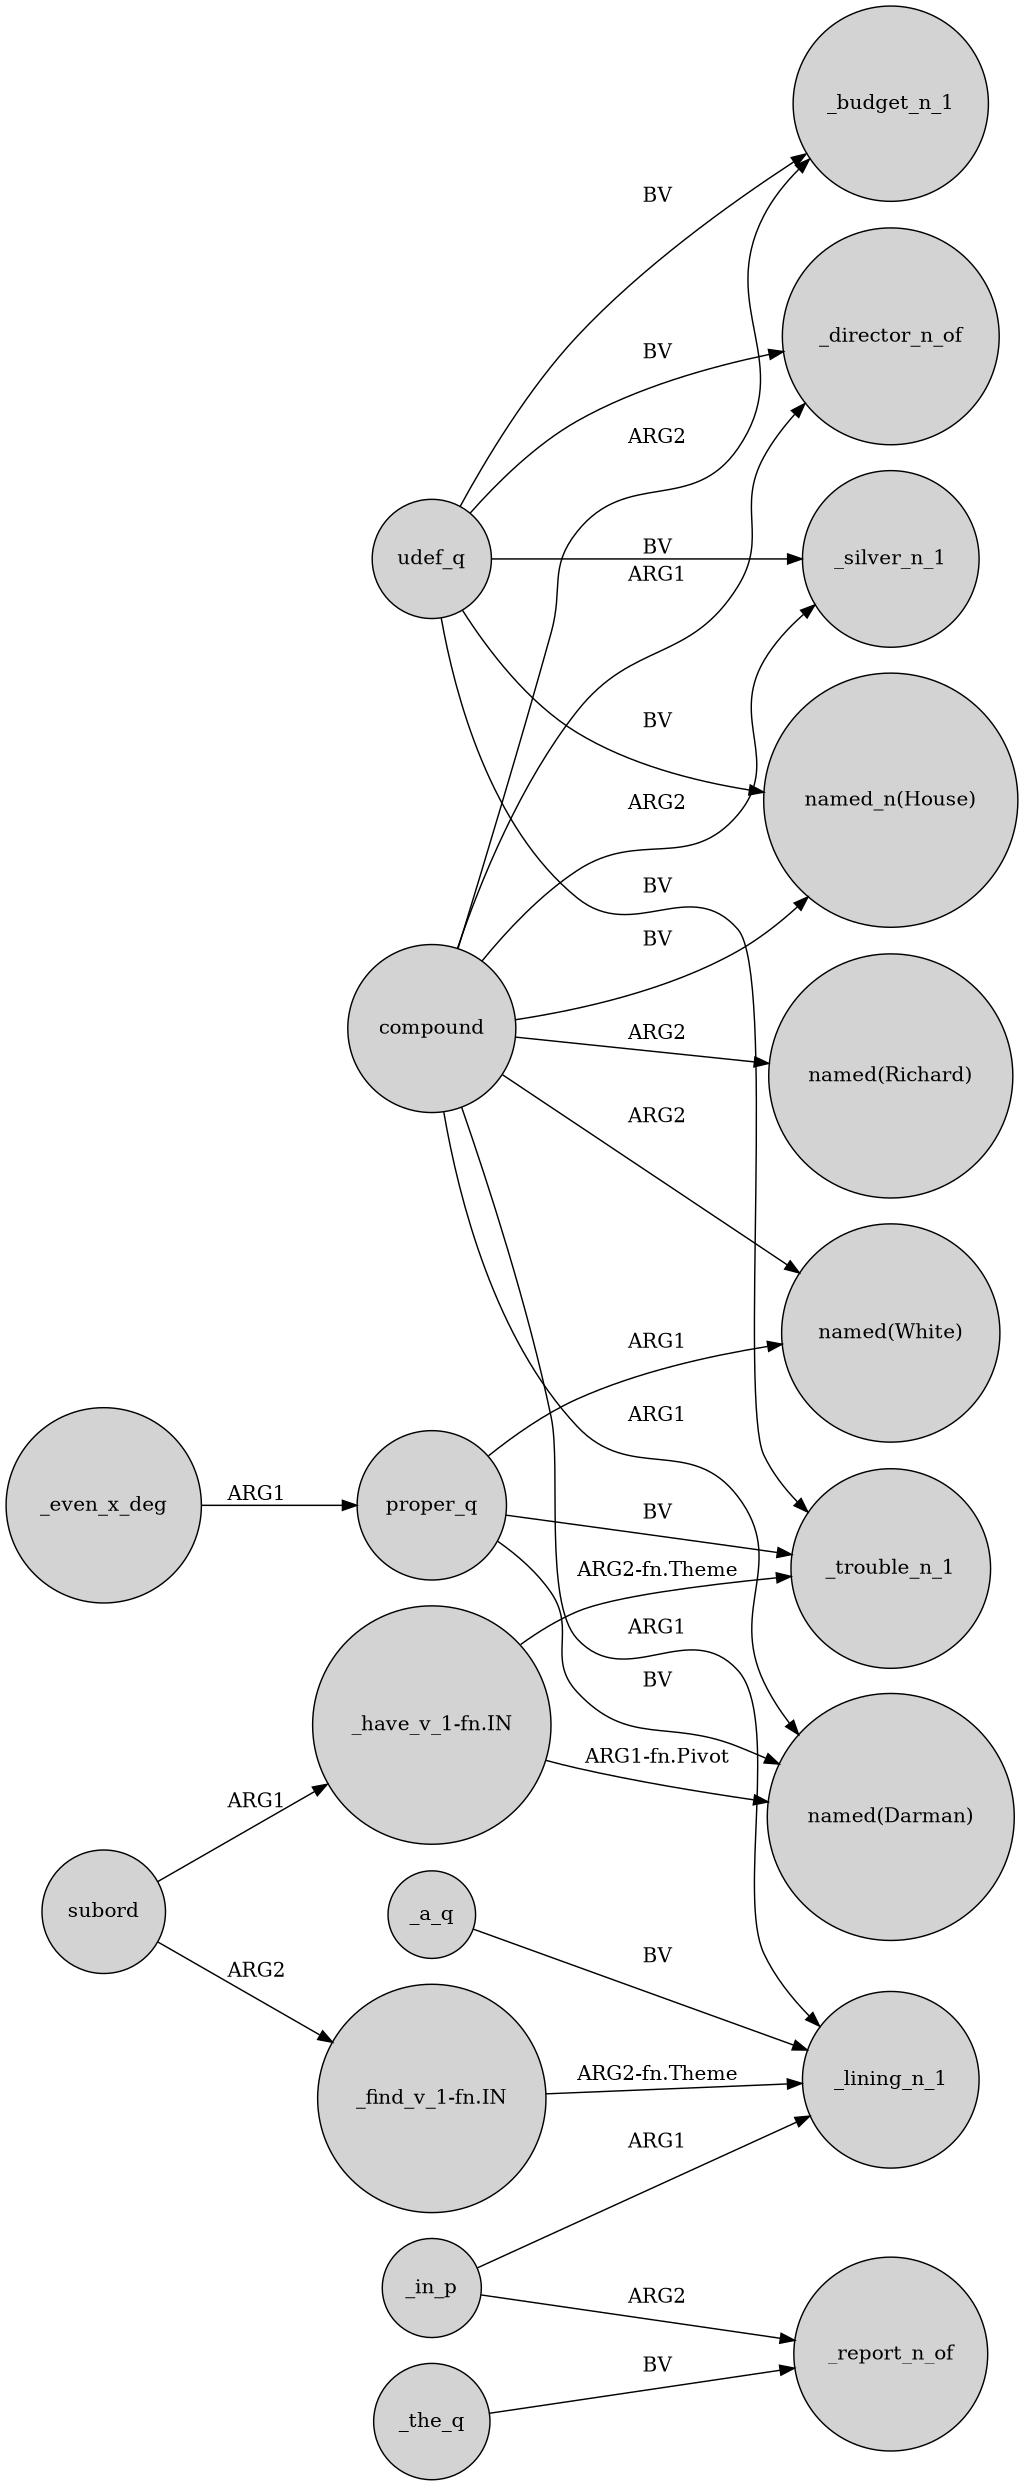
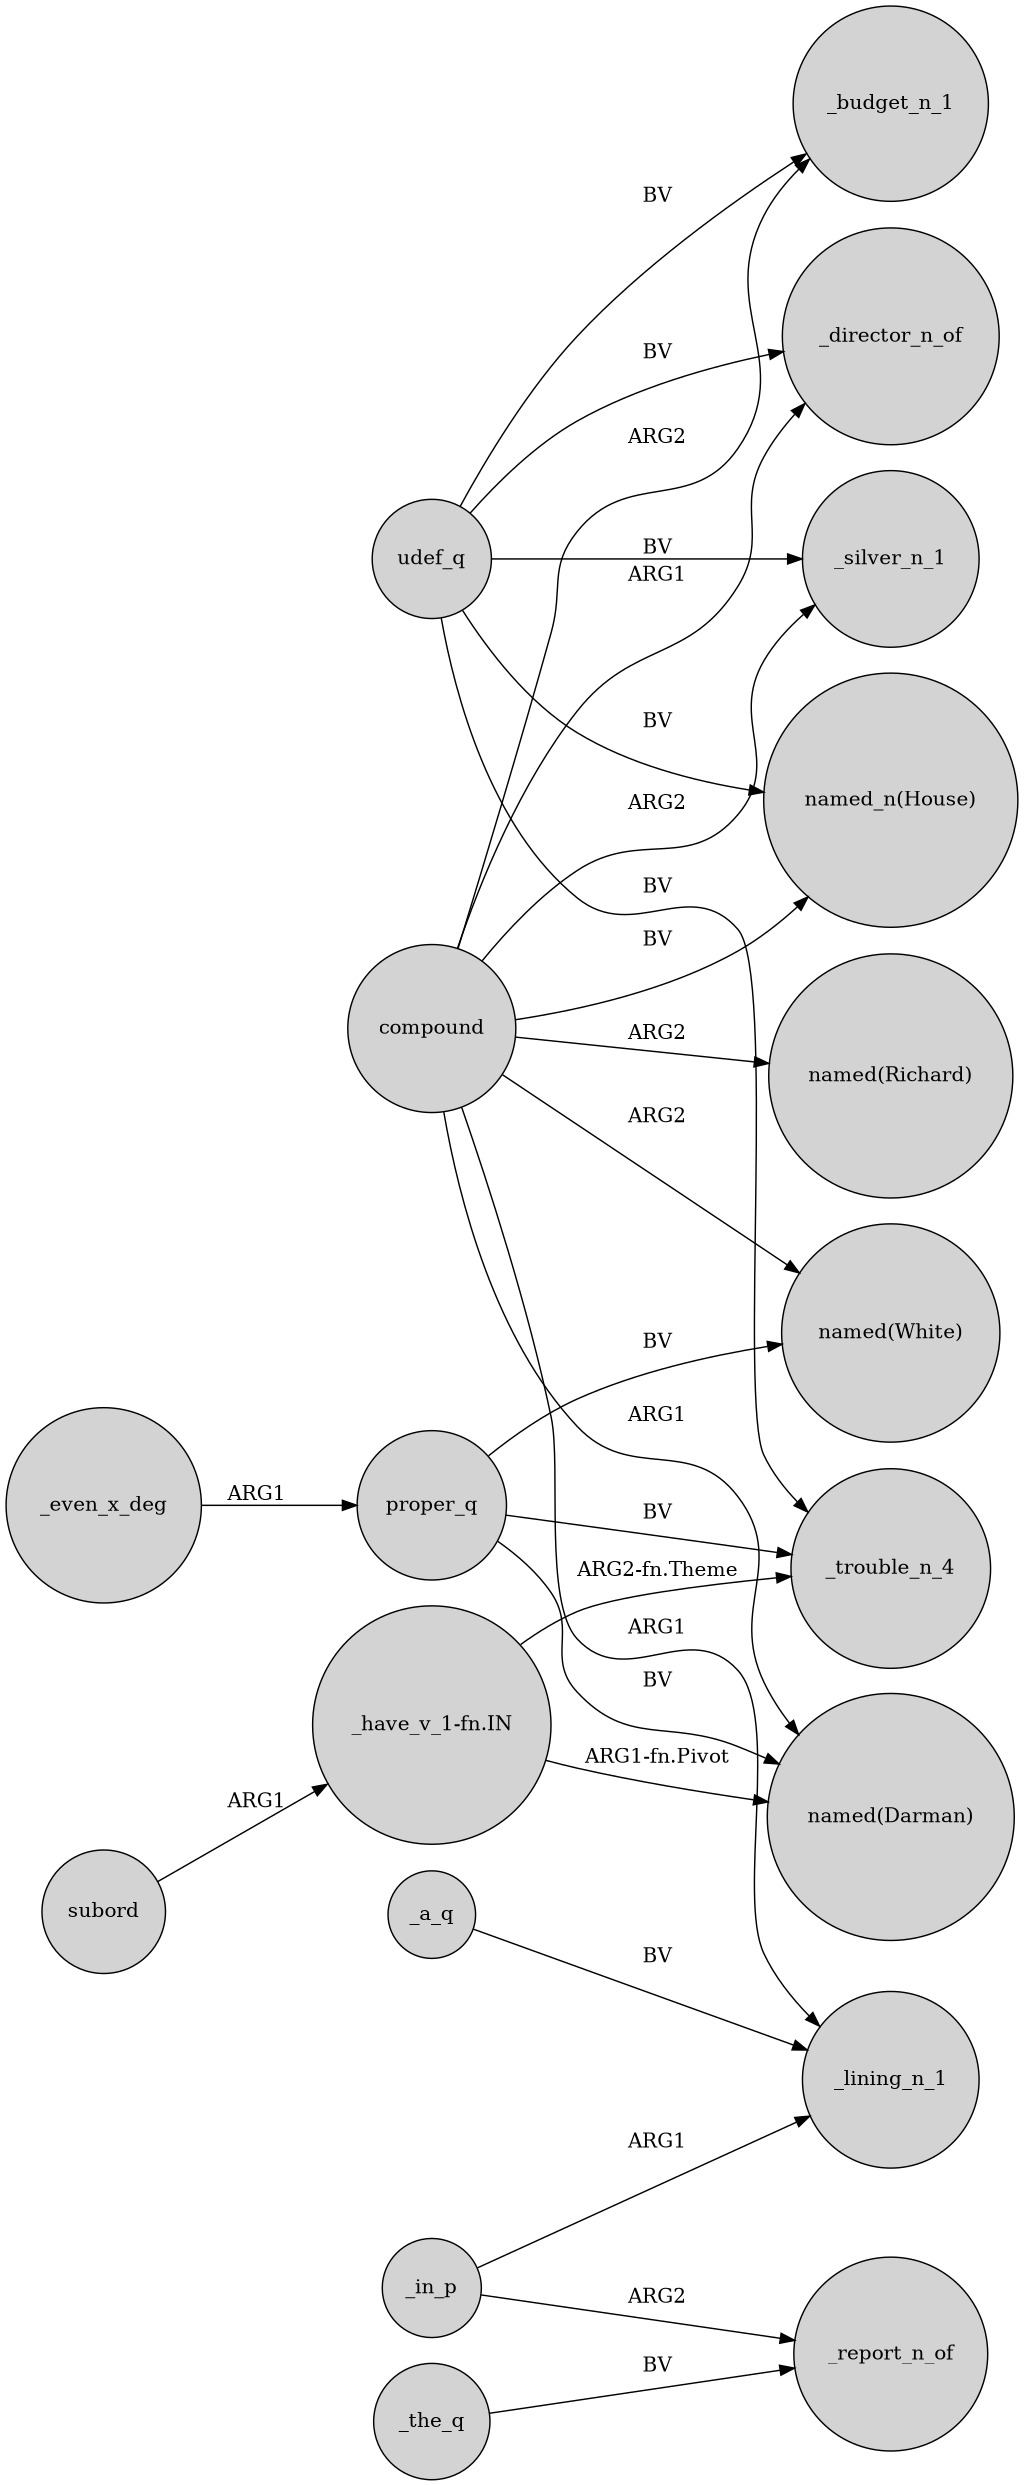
edge "proper_q" -> "named(White)": label "ARG1" -> "BV"
node "_trouble_n_1": label "_trouble_n_1" -> "_trouble_n_4"
node "_find_v_1-fn.IN": removed
